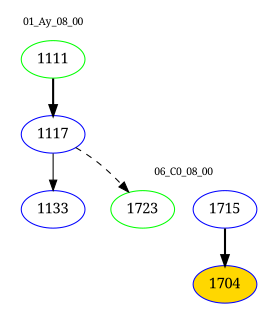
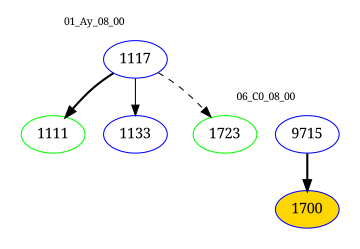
edge "1111" -> "1117": reversed
node "1715": label "1715" -> "9715"
node "1704": label "1704" -> "1700"
